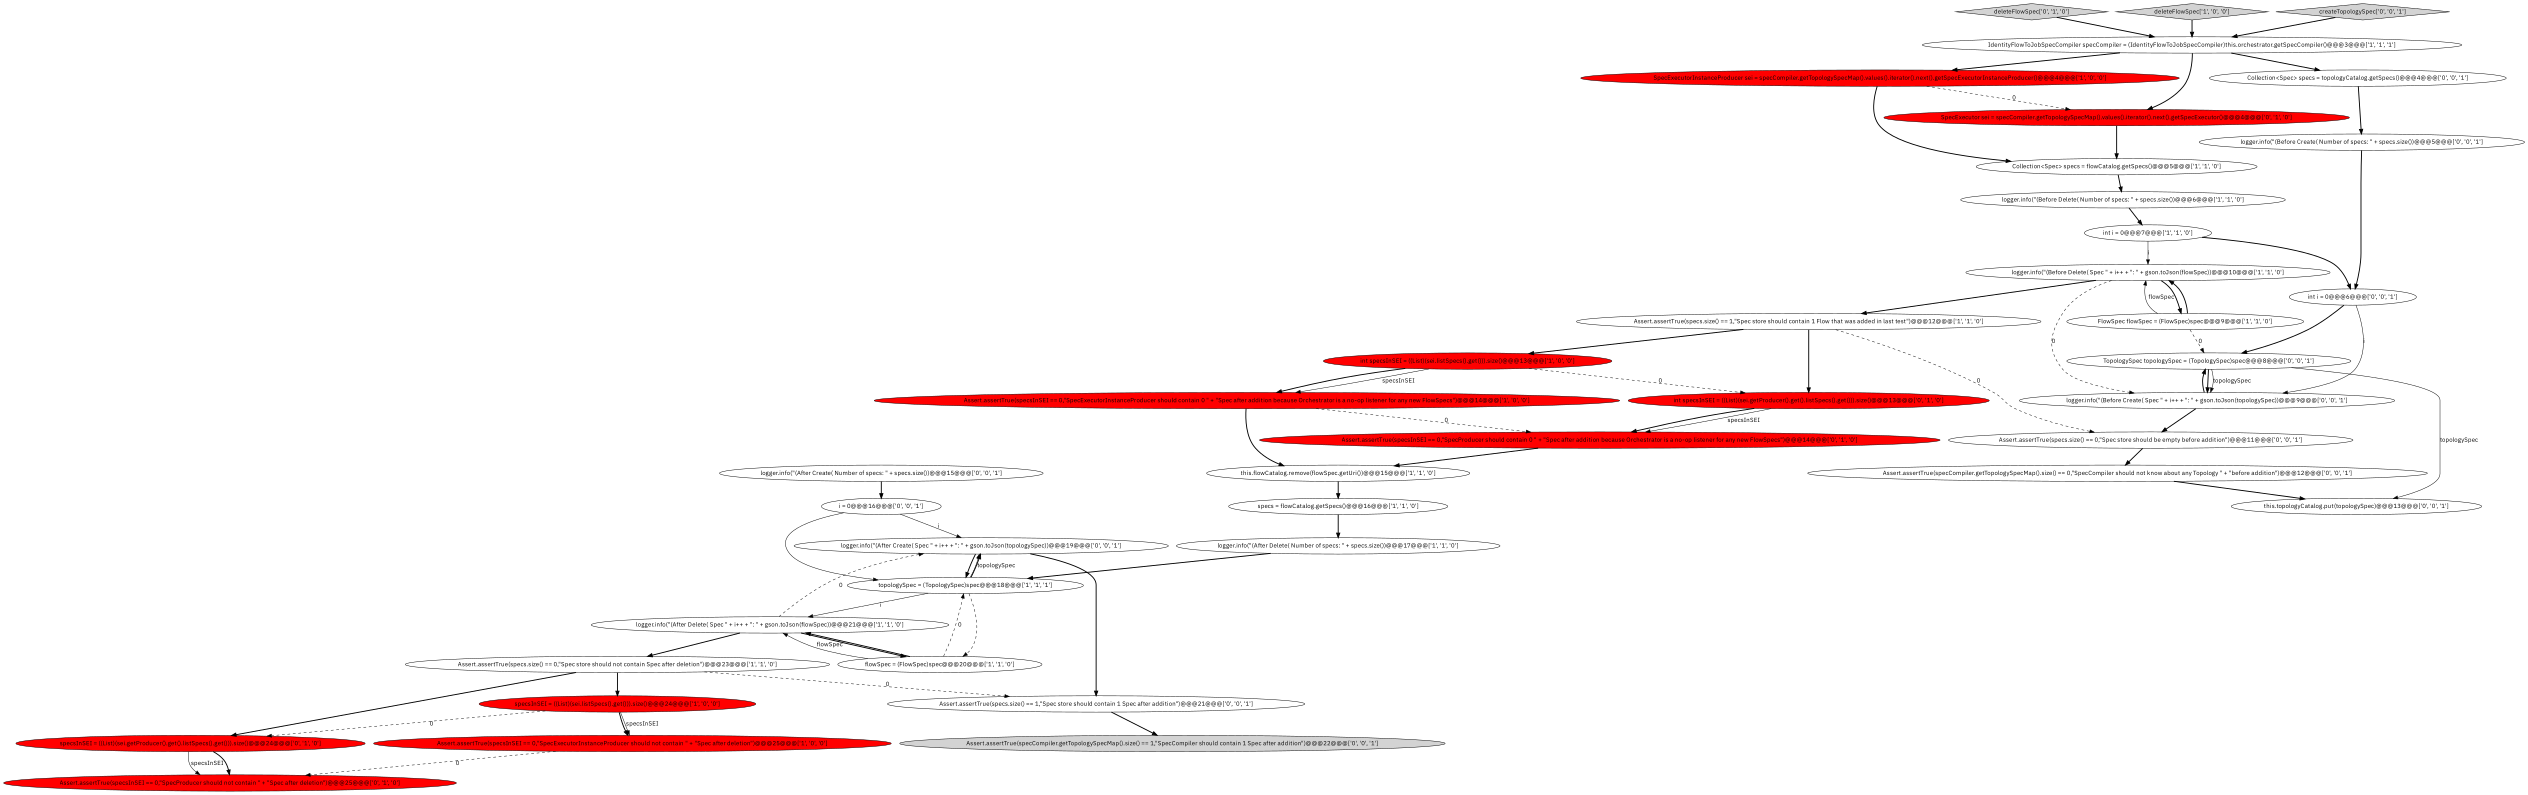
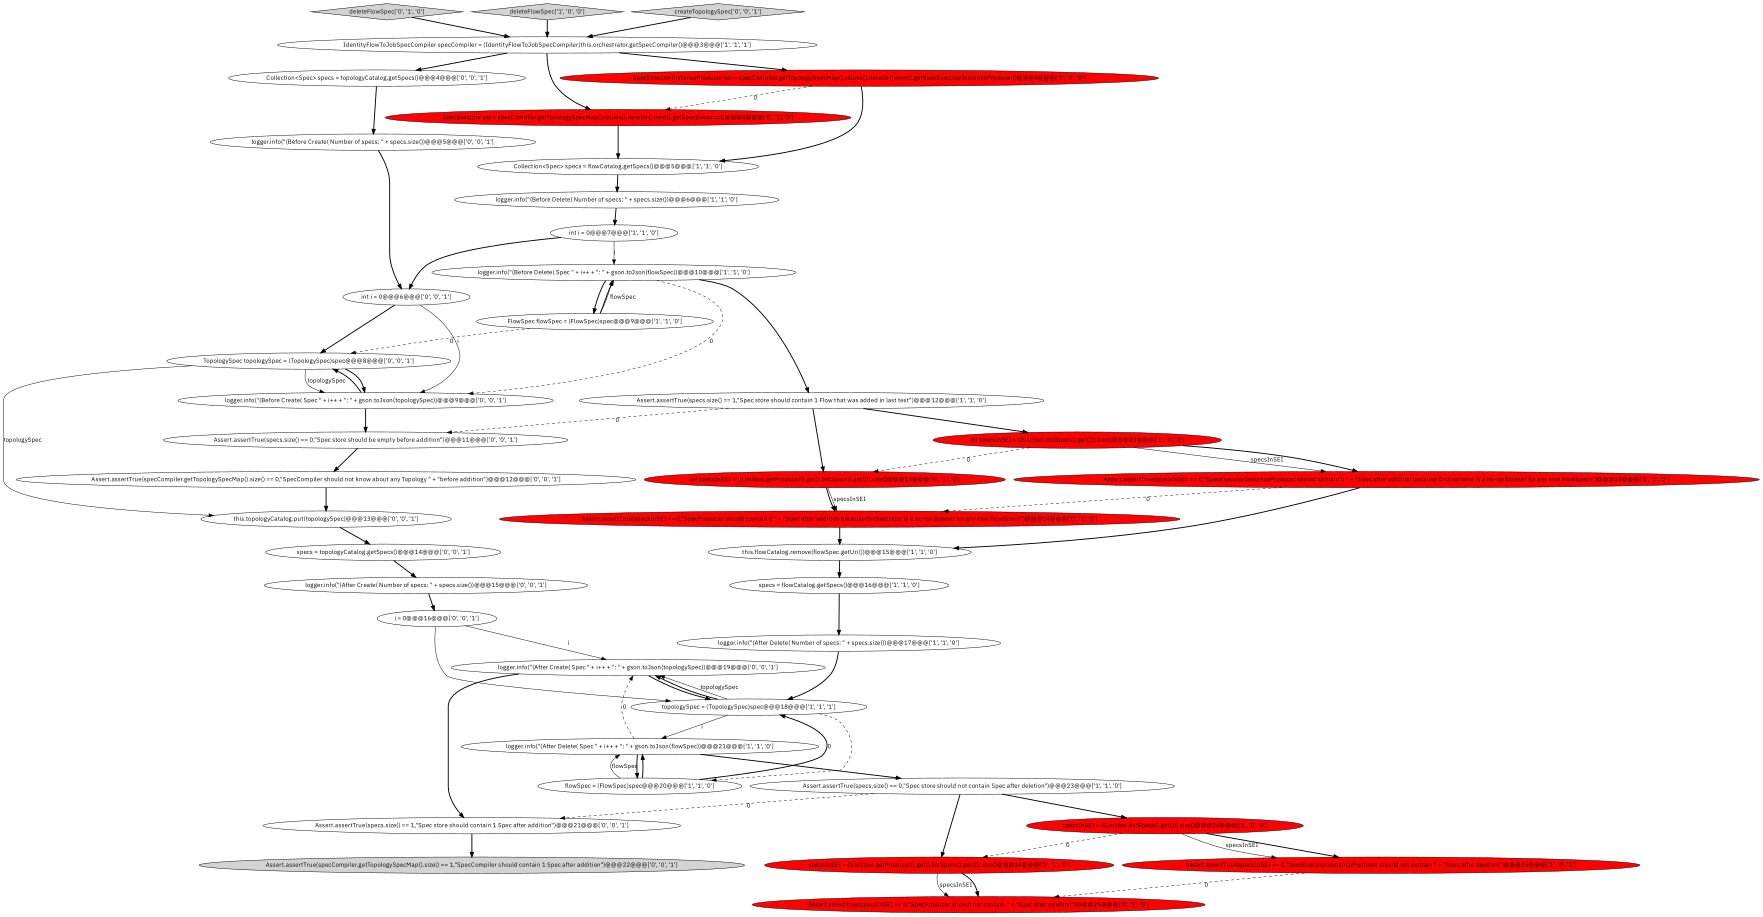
node "specs = topologyCatalog.getSpecs()@@@14@@@['0', '0', '1']": added
edge "flowSpec = (FlowSpec)spec@@@20@@@['1', '1', '0']" -> "topologySpec = (TopologySpec)spec@@@18@@@['1', '1', '1']": style dashed -> bold
